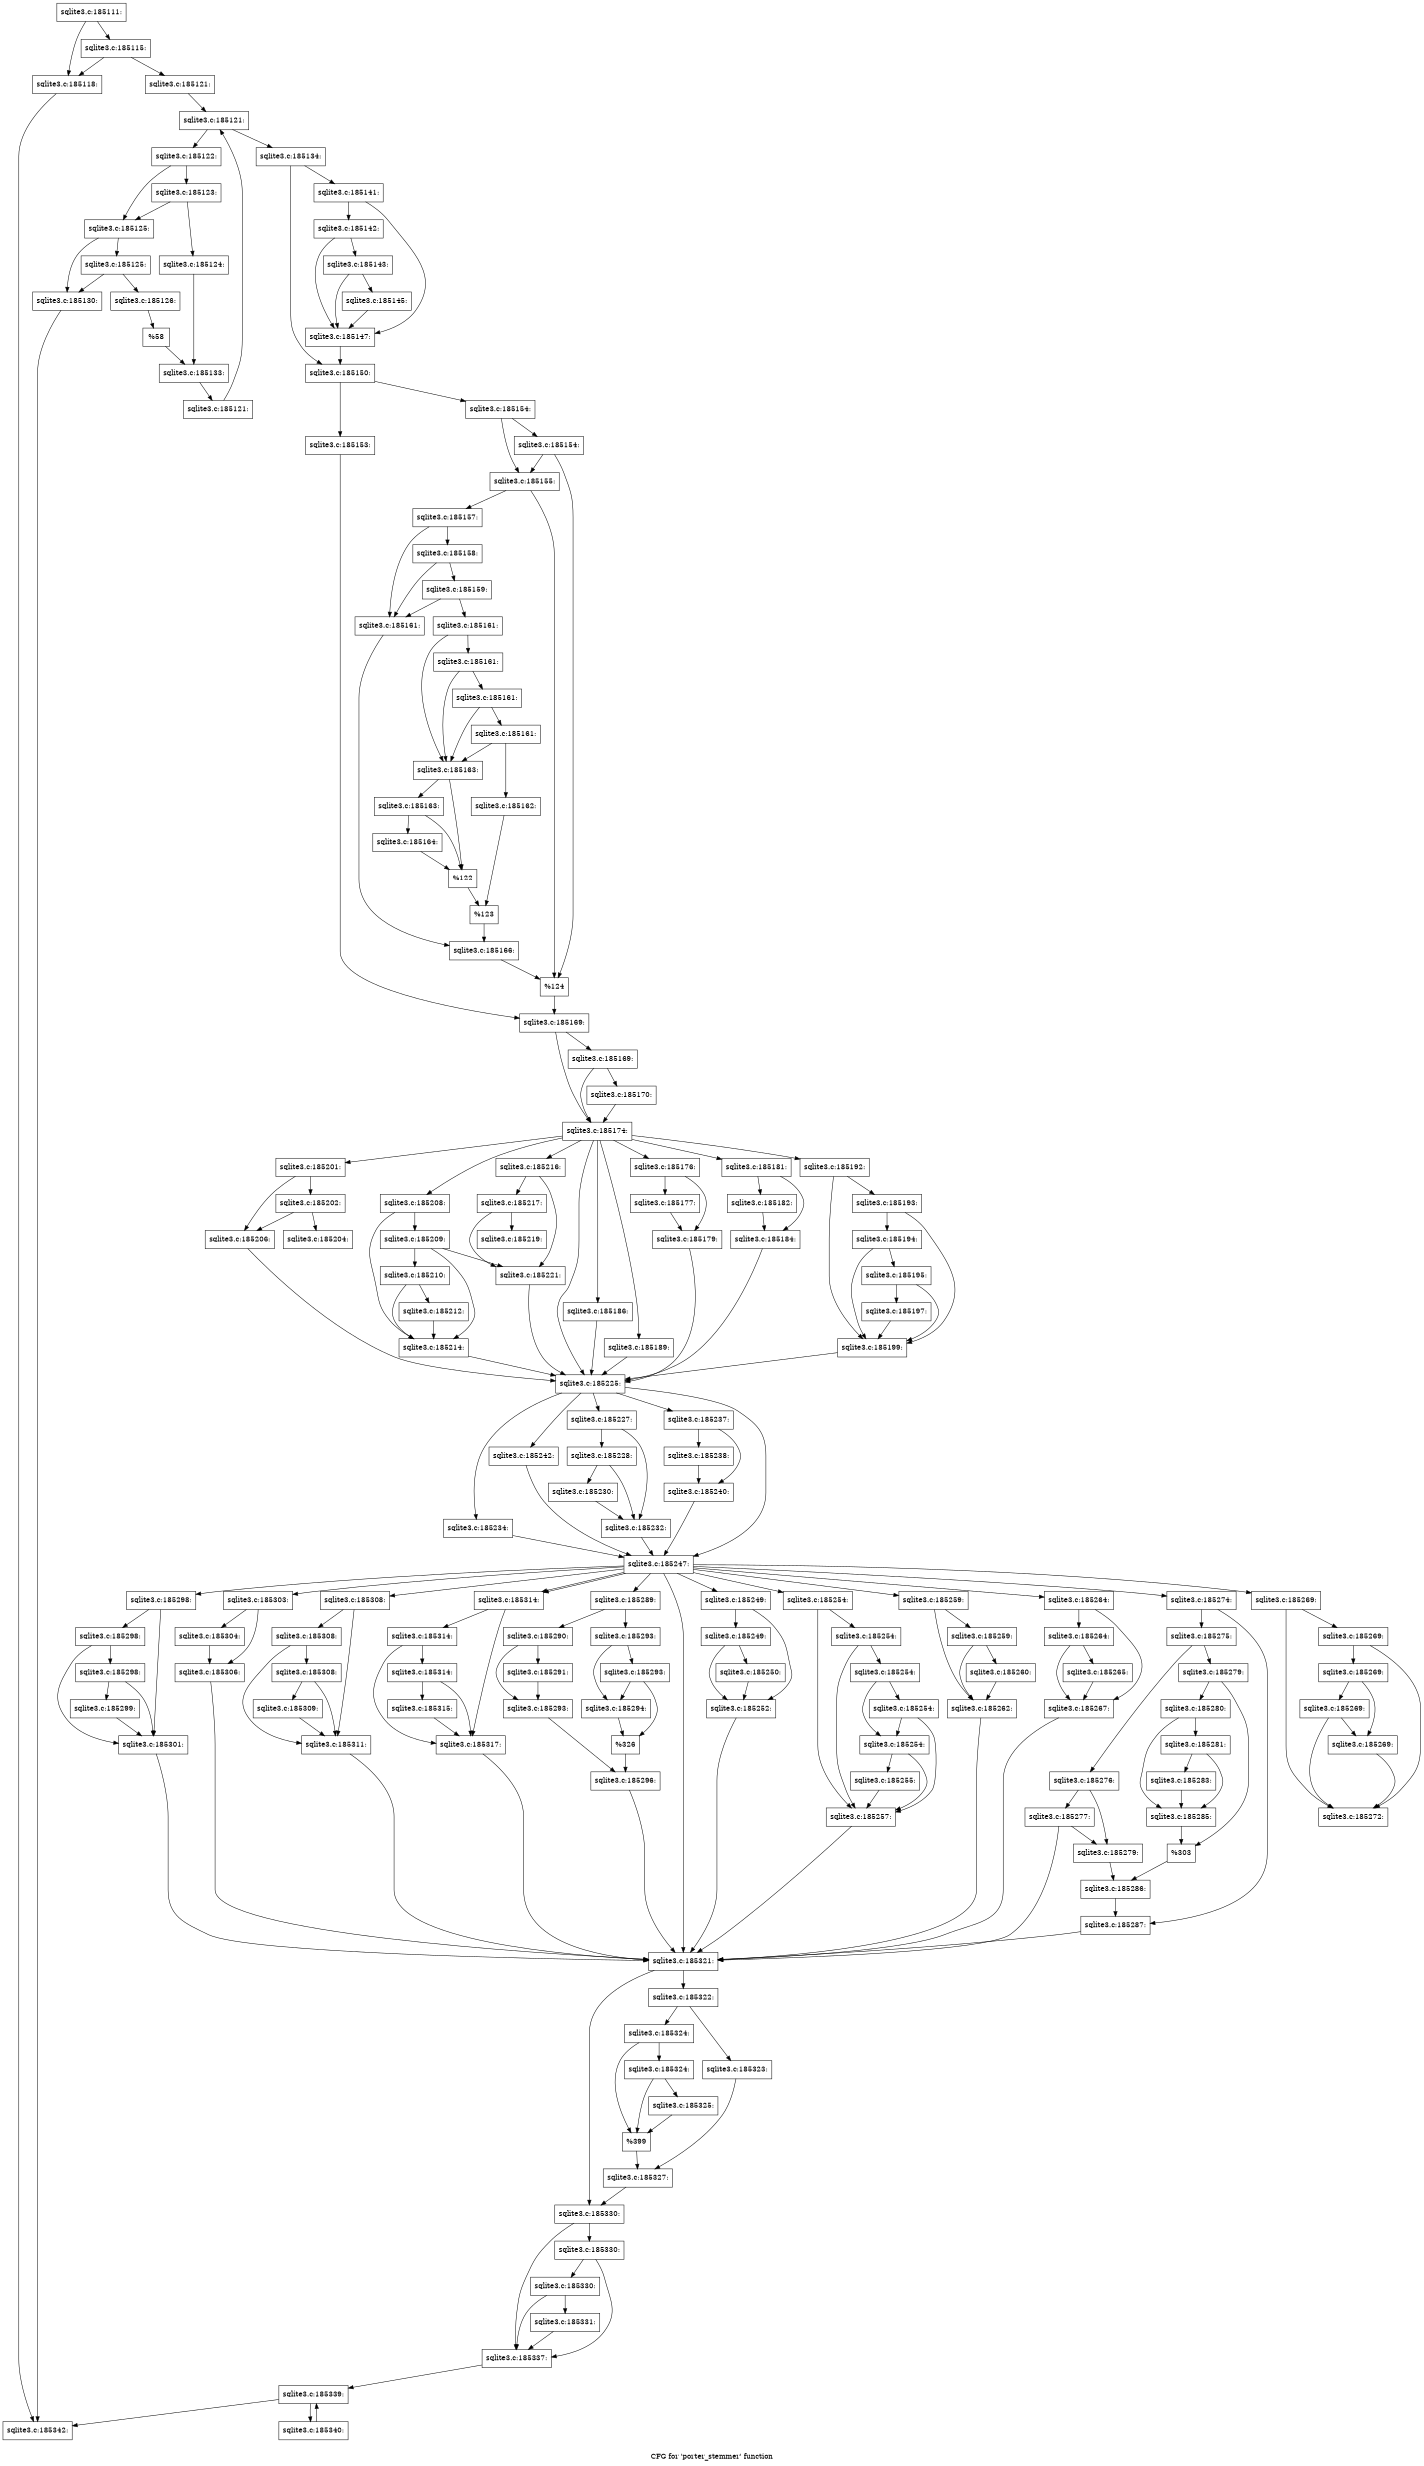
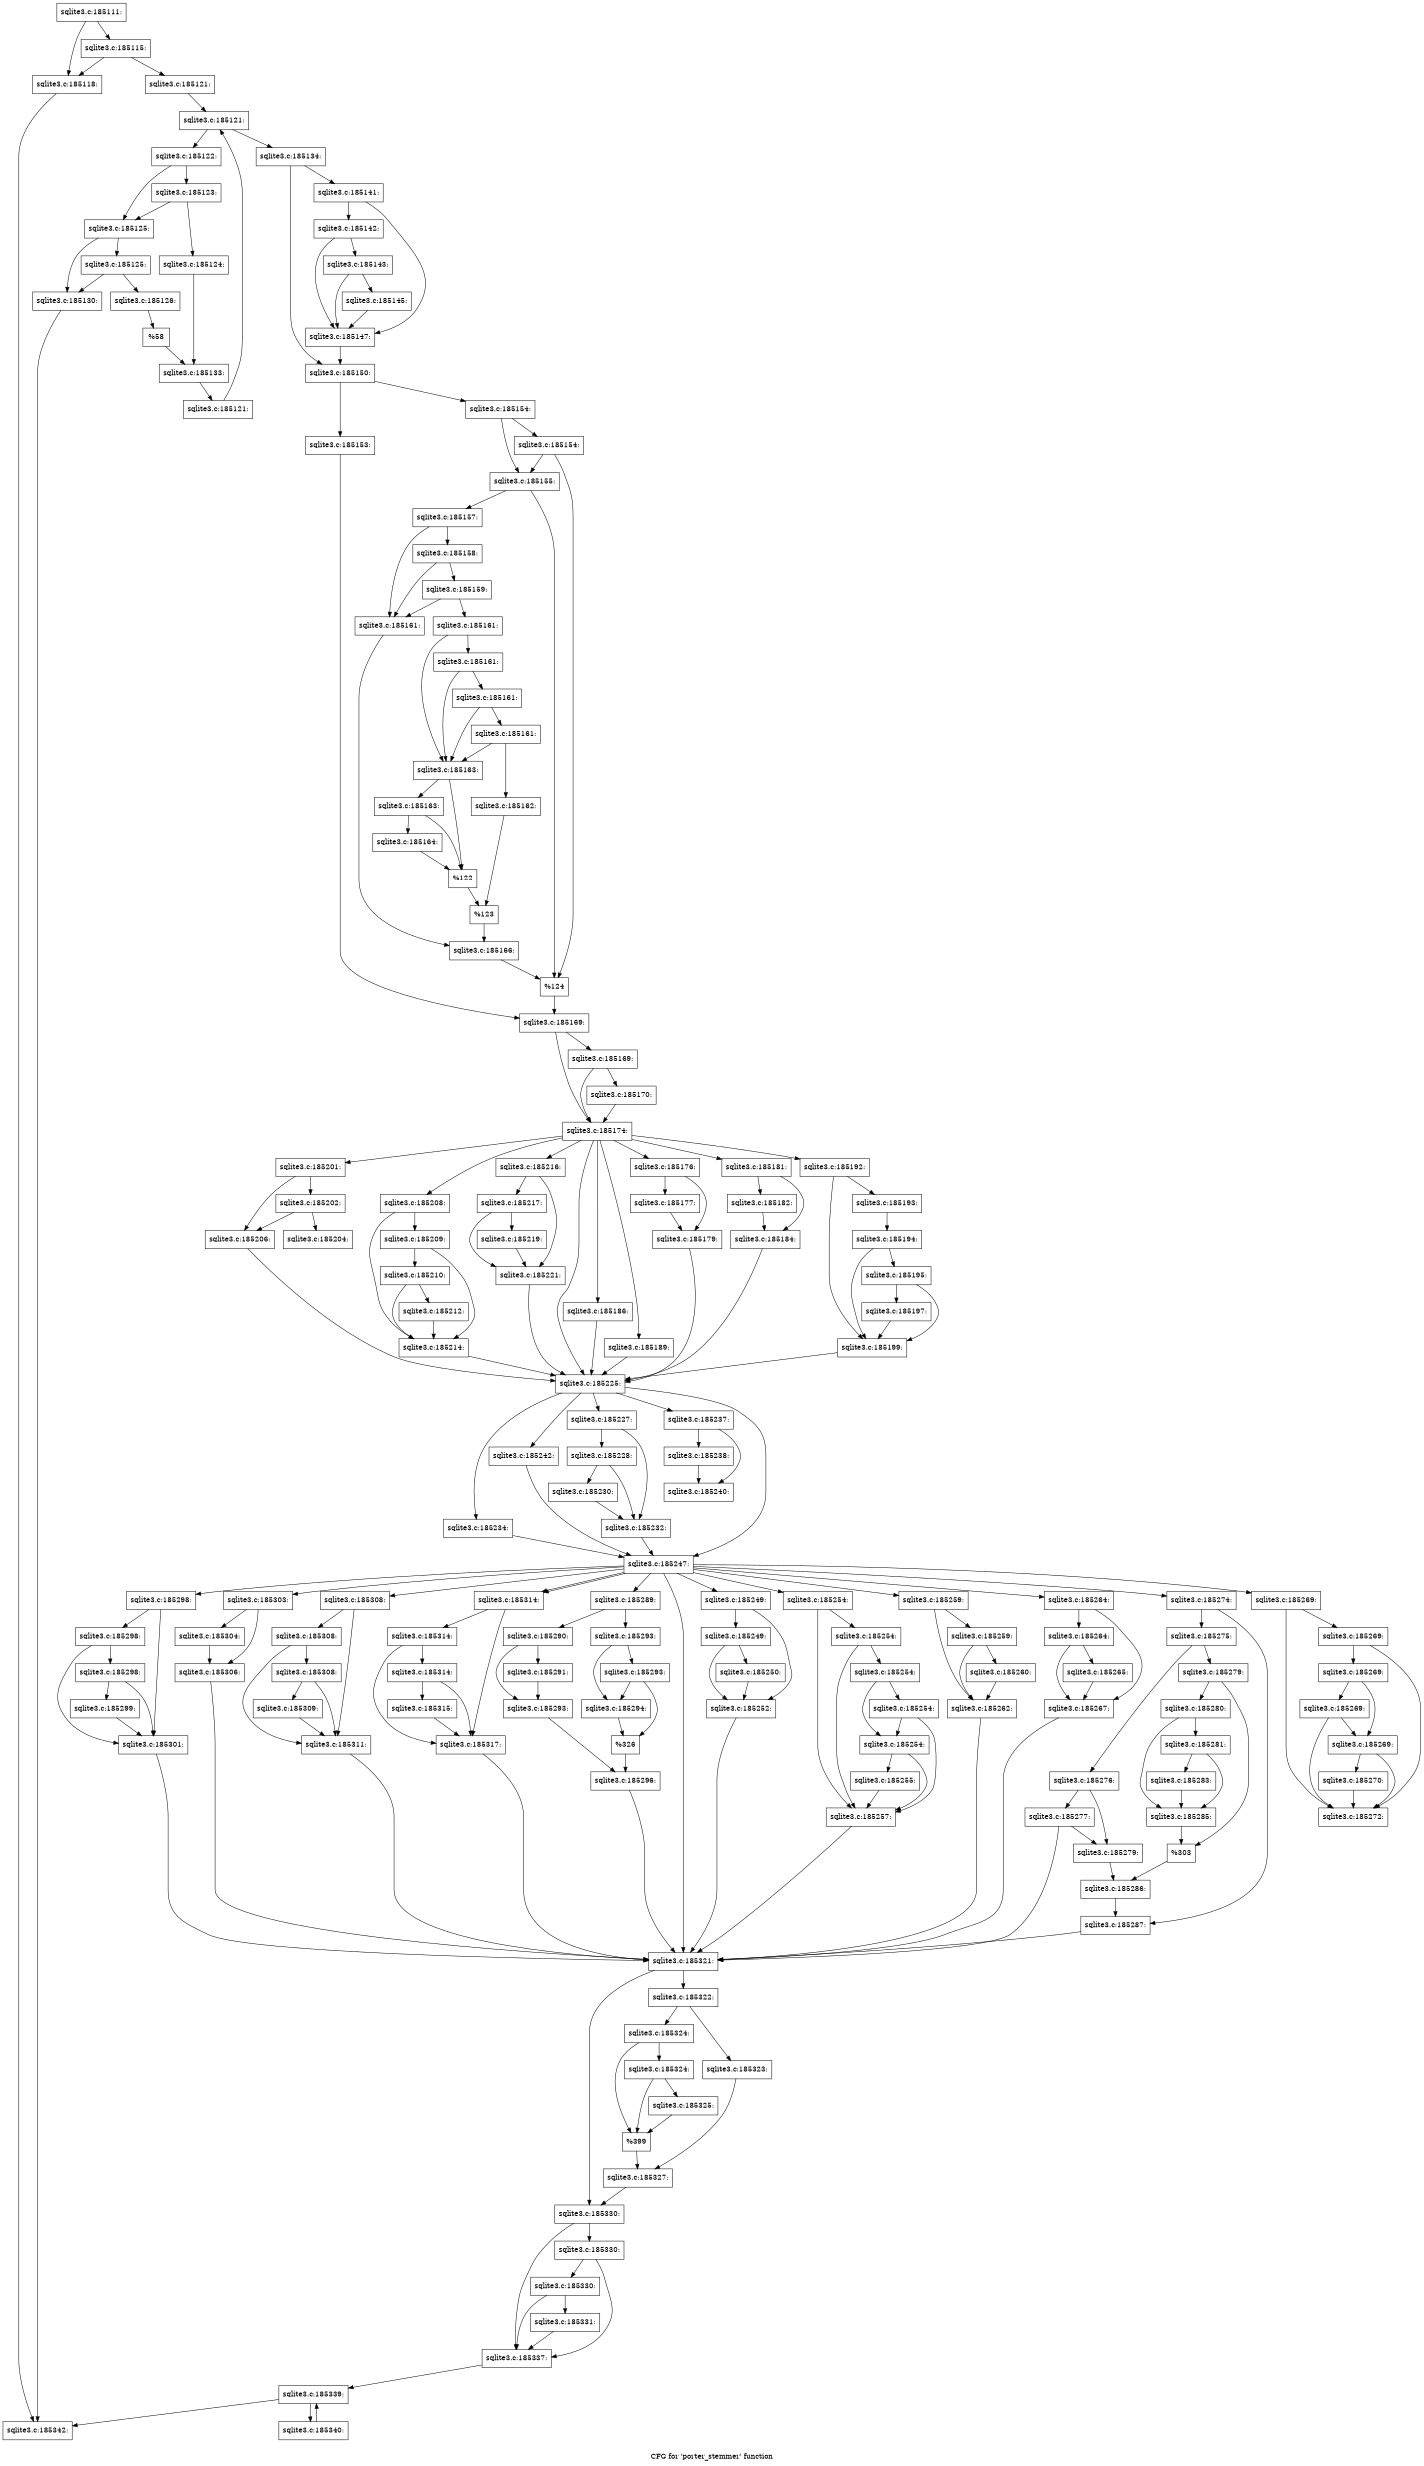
edge "sqlite3.c:185209:" -> "sqlite3.c:185221:": now "sqlite3.c:185219:" -> "sqlite3.c:185221:"
edge "sqlite3.c:185193:" -> "sqlite3.c:185199:": removed
edge "sqlite3.c:185240:" -> "sqlite3.c:185247:": removed
node "sqlite3.c:185270:": added
